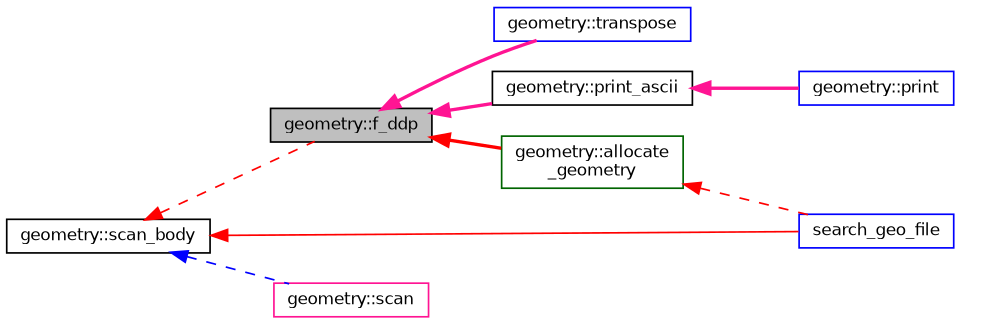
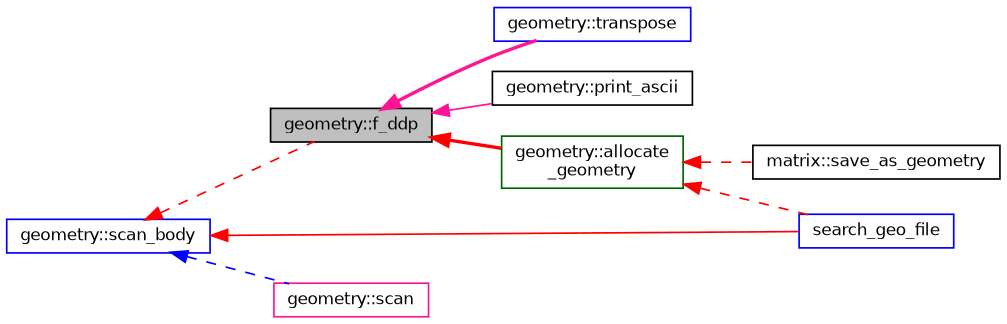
node "geometry::print": removed
edge "geometry::print_ascii" -> "geometry::f_ddp": style bold -> solid
node "matrix::save_as_geometry": added
node "geometry::scan_body": color black -> blue
